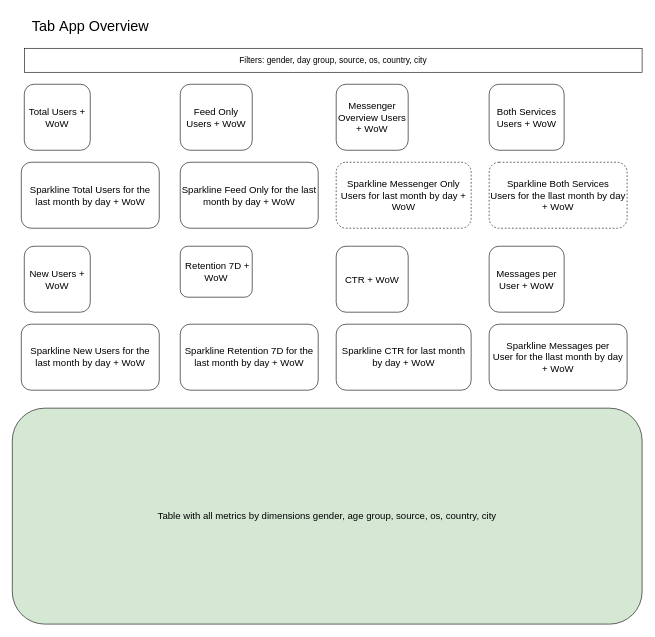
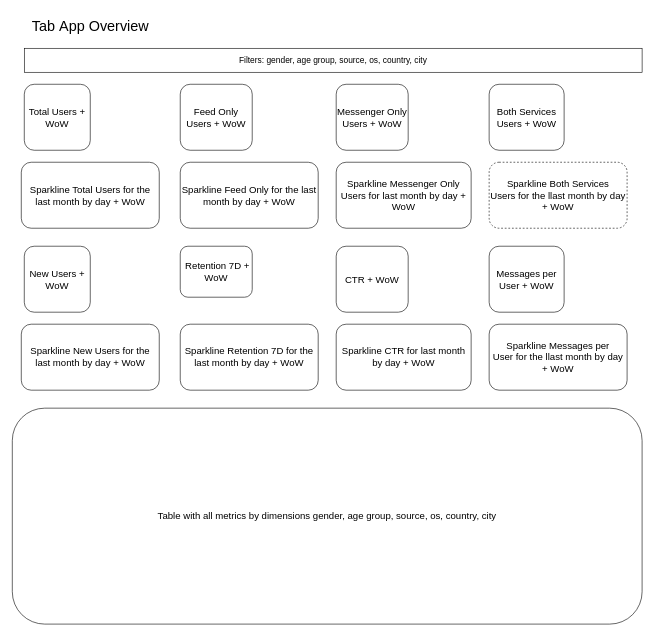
node "Filters: gender, day group, source, os, country, city": label "Filters: gender, day group, source, os, country, city" -> "Filters: gender, age group, source, os, country, city"
node "Messenger Overview Users + WoW": label "Messenger Overview Users + WoW" -> "Messenger Only Users + WoW"
node "Sparkline Messenger Only Users for last month by day + WoW": style dashed -> solid
node "Table with all metrics by dimensions gender, age group, source, os, country, city": fillcolor #d5e8d4 -> #ffffff
